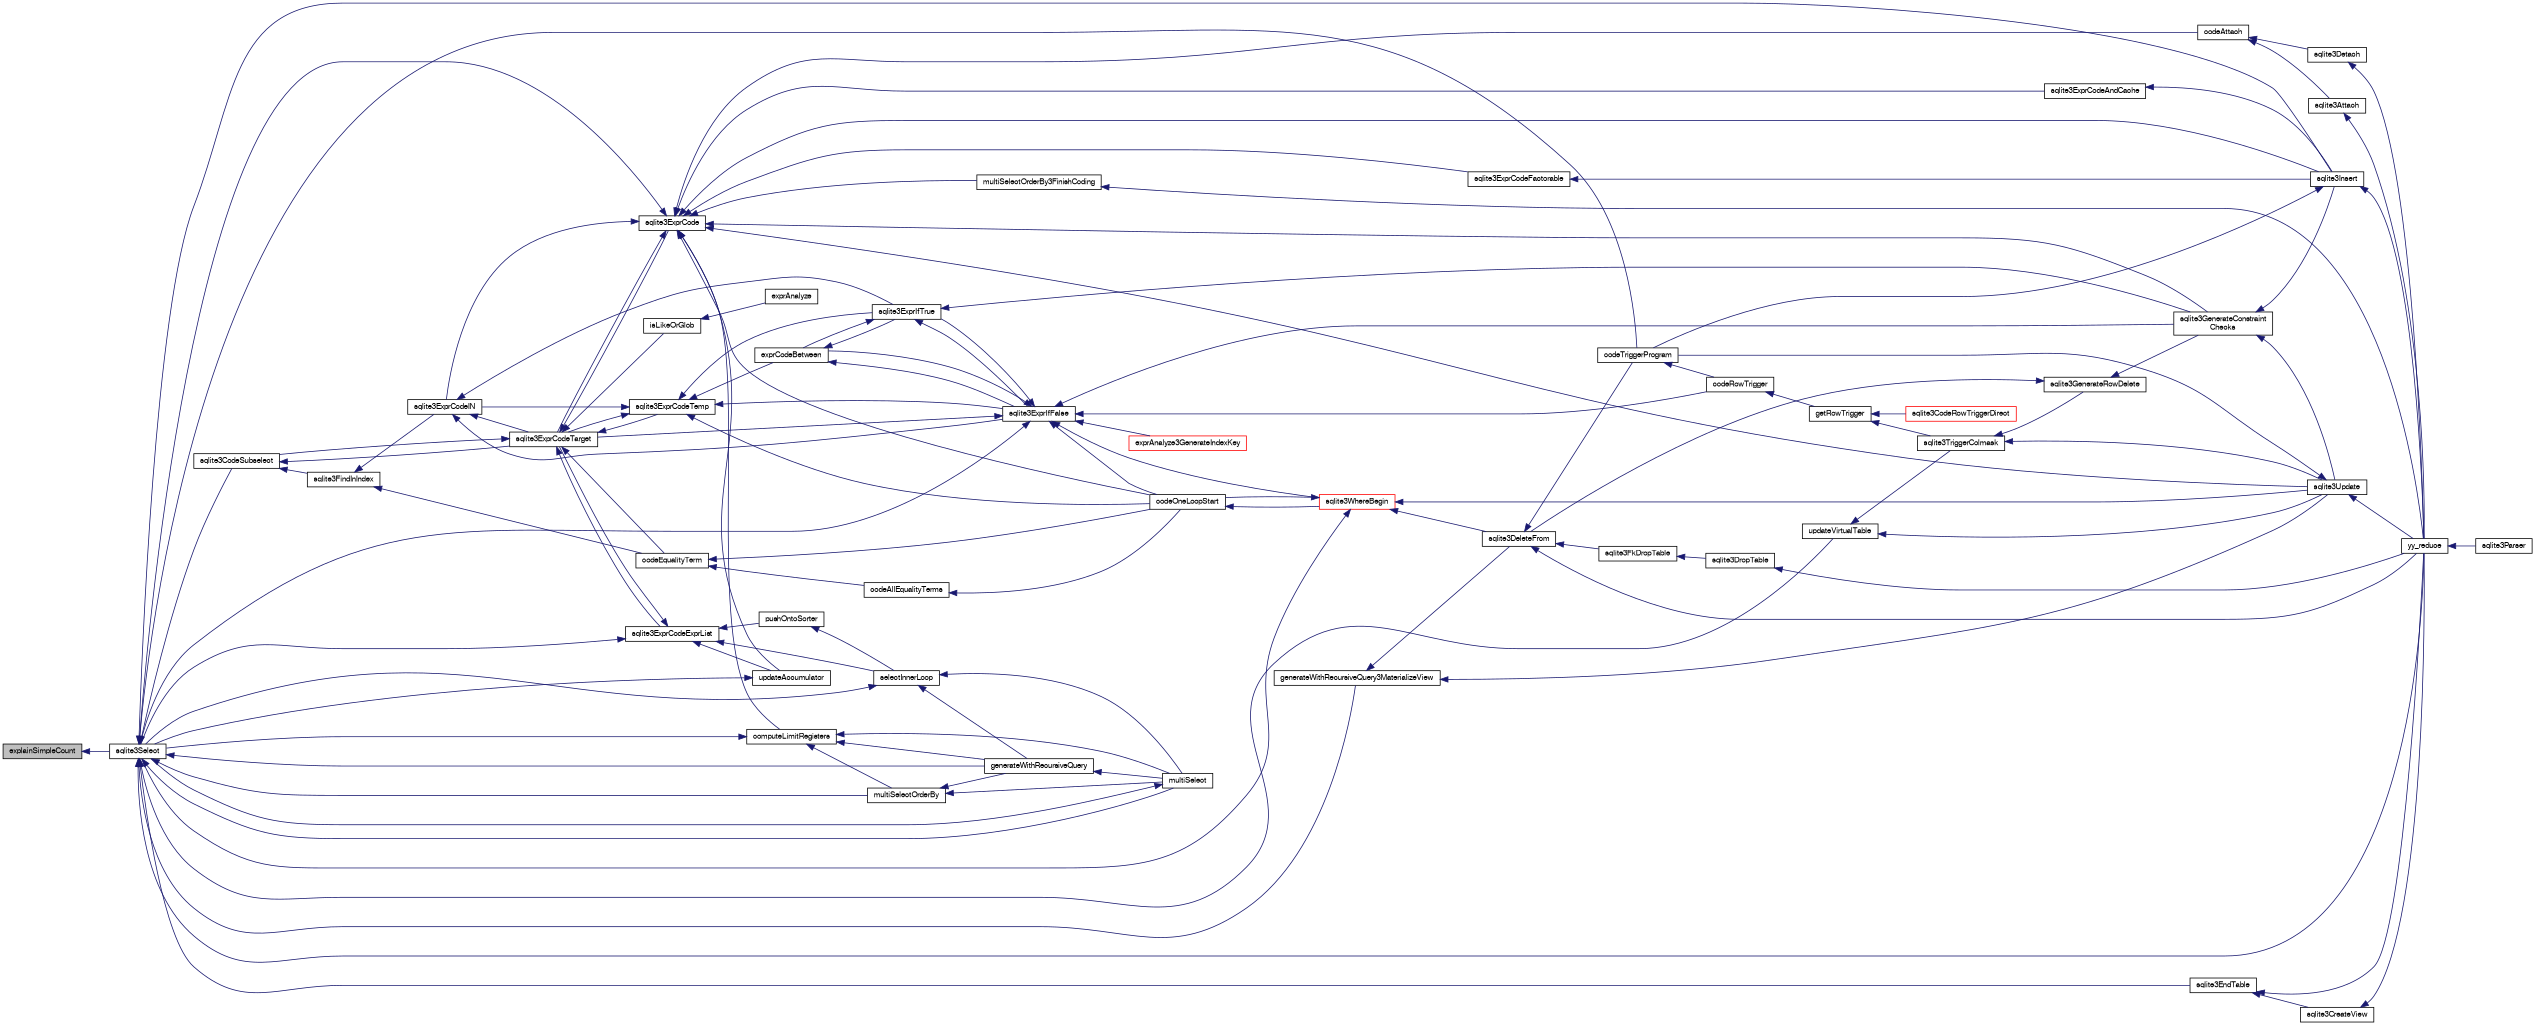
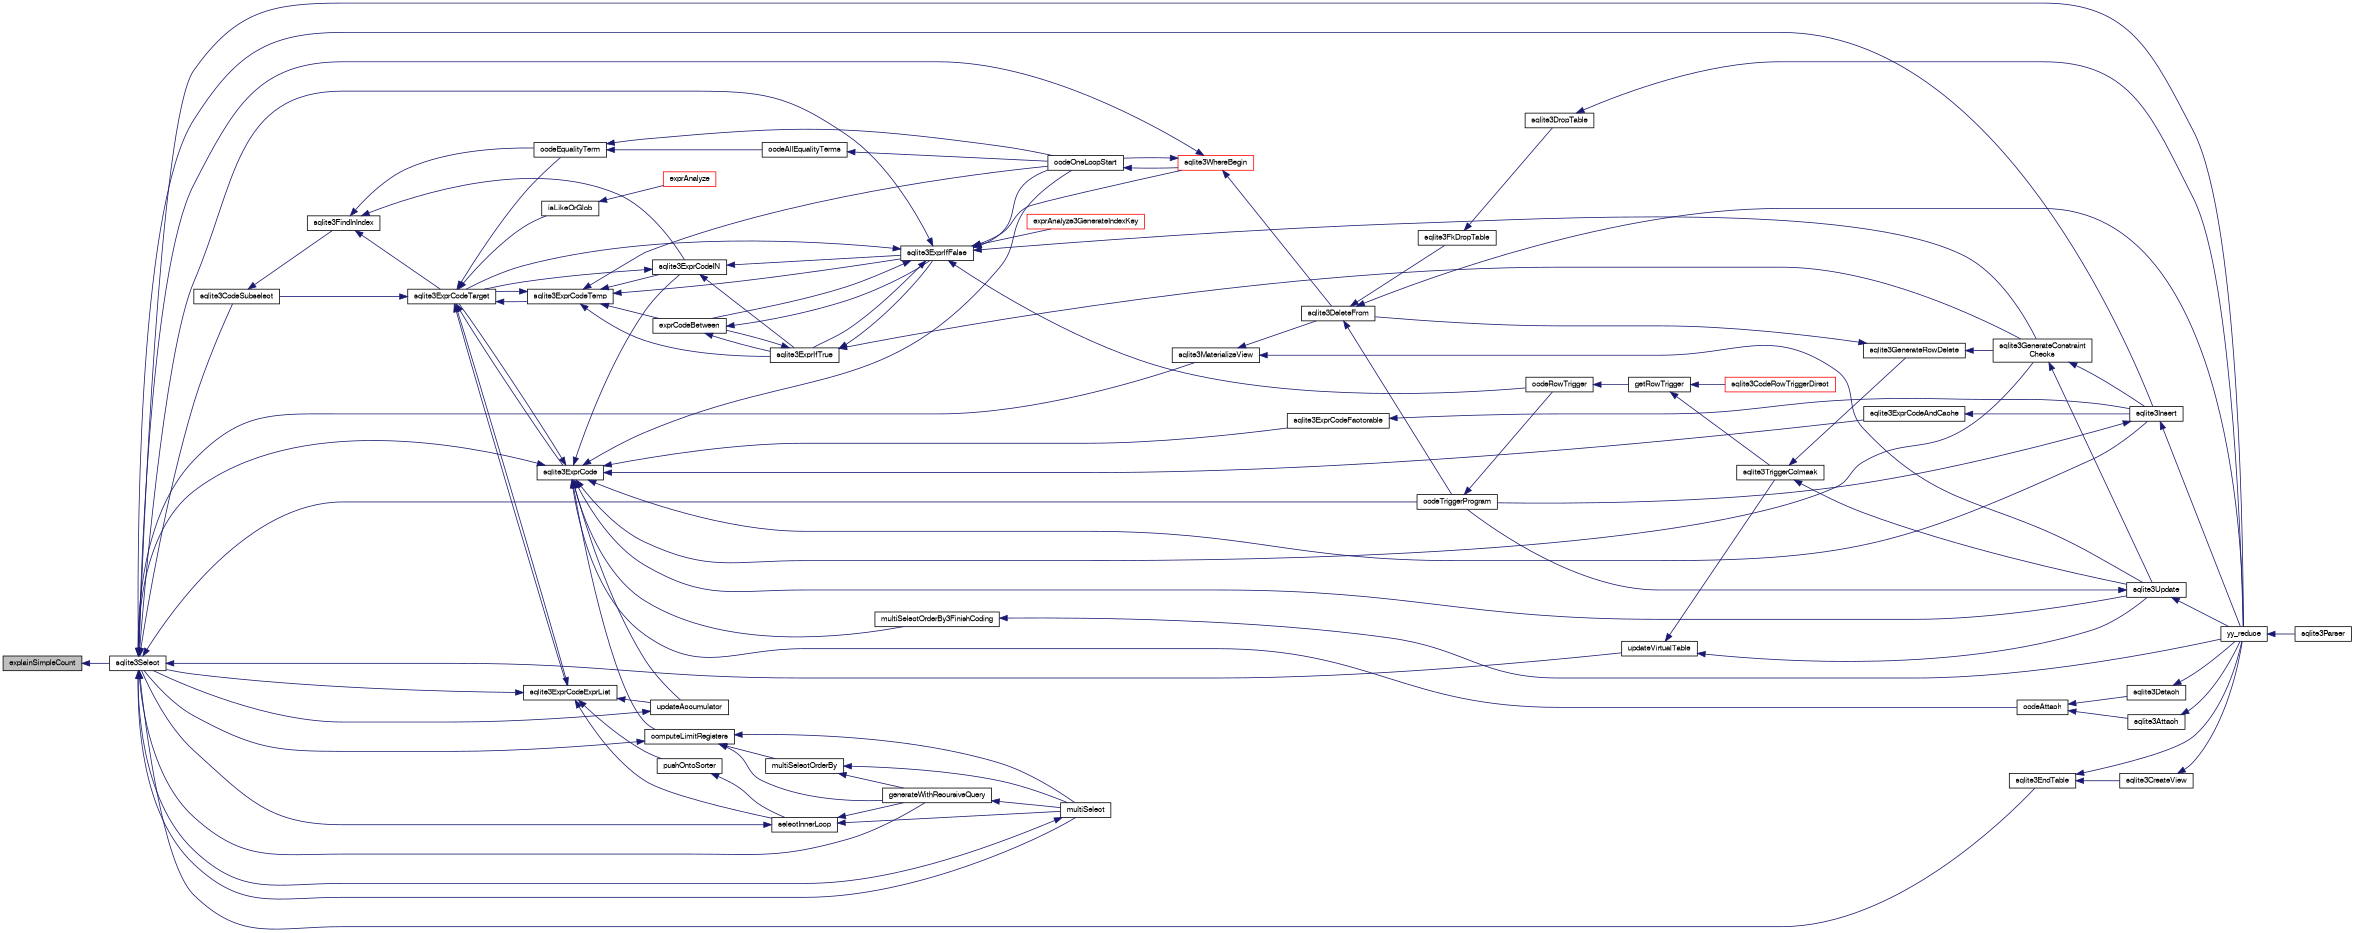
node "exprAnalyze": color black -> red
edge "sqlite3ExprCodeTarget" -> "sqlite3CodeSubselect": now "sqlite3ExprCodeTarget" -> "sqlite3FindInIndex"
edge "sqlite3Update" -> "sqlite3WhereBegin": removed
node "generateWithRecursiveQuery3MaterializeView": label "generateWithRecursiveQuery3MaterializeView" -> "sqlite3MaterializeView"
edge "multiSelectOrderBy" -> "sqlite3Select": removed
